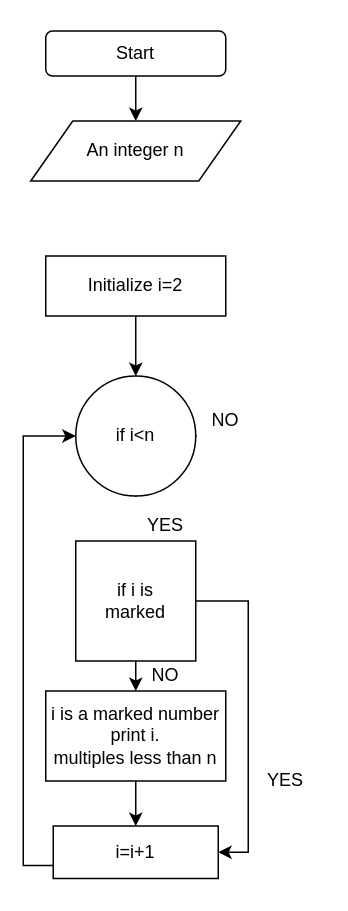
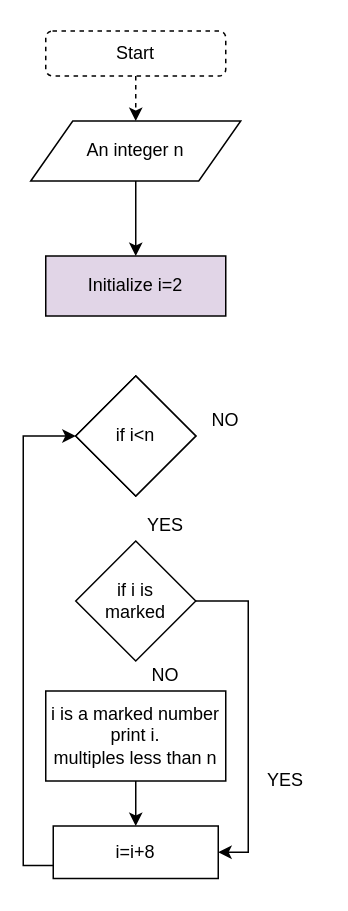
node "Start": style solid -> dashed
edge "Start" -> "An integer n": style solid -> dashed
edge "An integer n" -> "Initialize i=2": added
node "Initialize i=2": fillcolor #ffffff -> #e1d5e7
edge "Initialize i=2" -> "if i<n": removed
node "if i<n": shape ellipse -> diamond
node "if i is marked": shape rectangle -> diamond
edge "if i is marked" -> "i is a marked number print i. multiples less than n": removed
node "i=i+1": label "i=i+1" -> "i=i+8"
